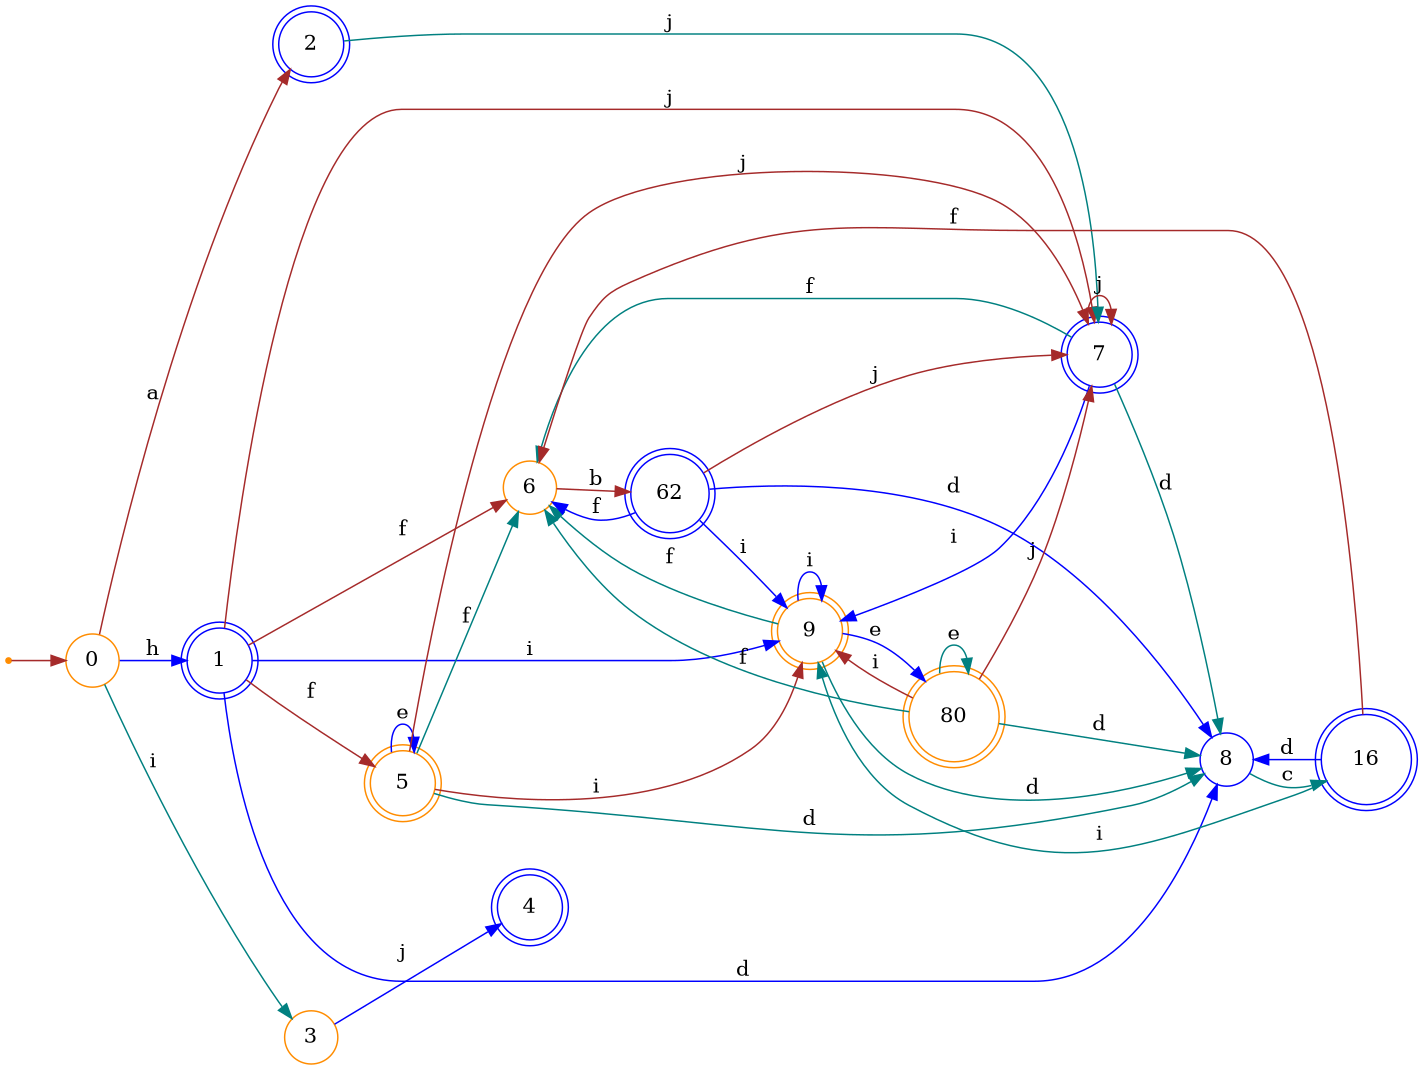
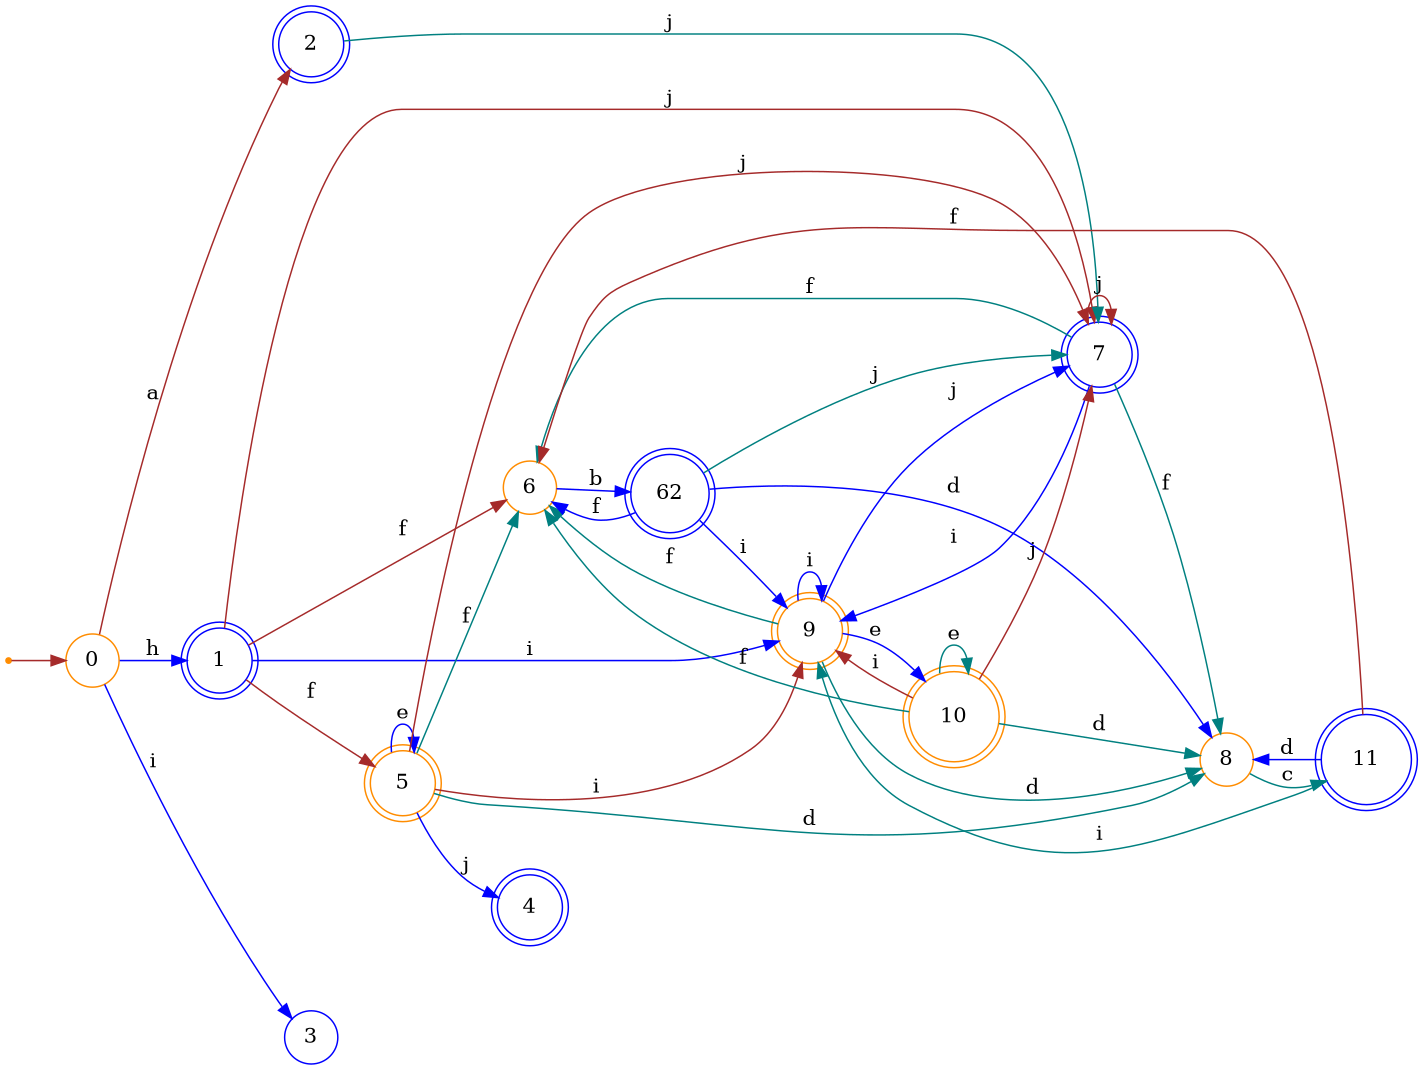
edge "62" -> "7": color brown -> teal
edge "9" -> "7": added, label "j"
edge "7" -> "8": label "d" -> "f"
edge "6" -> "62": color brown -> blue
node "80": label "80" -> "10"
node "8": color blue -> darkorange
node "16": label "16" -> "11"
edge "0" -> "3": color teal -> blue
edge "3" -> "4": now "5" -> "4"
edge "1" -> "8": removed, label "d"
node "3": color darkorange -> blue
